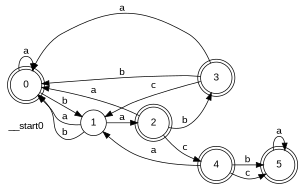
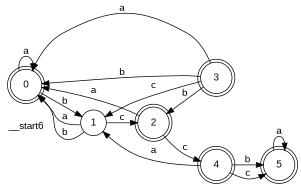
edge "1" -> "2": label "a" -> "c"
edge "2" -> "3": reversed
node "__start0": label "__start0" -> "__start6"
